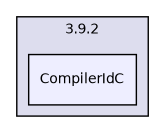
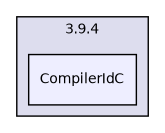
cluster "3.9.2": label "3.9.2" -> "3.9.4"
